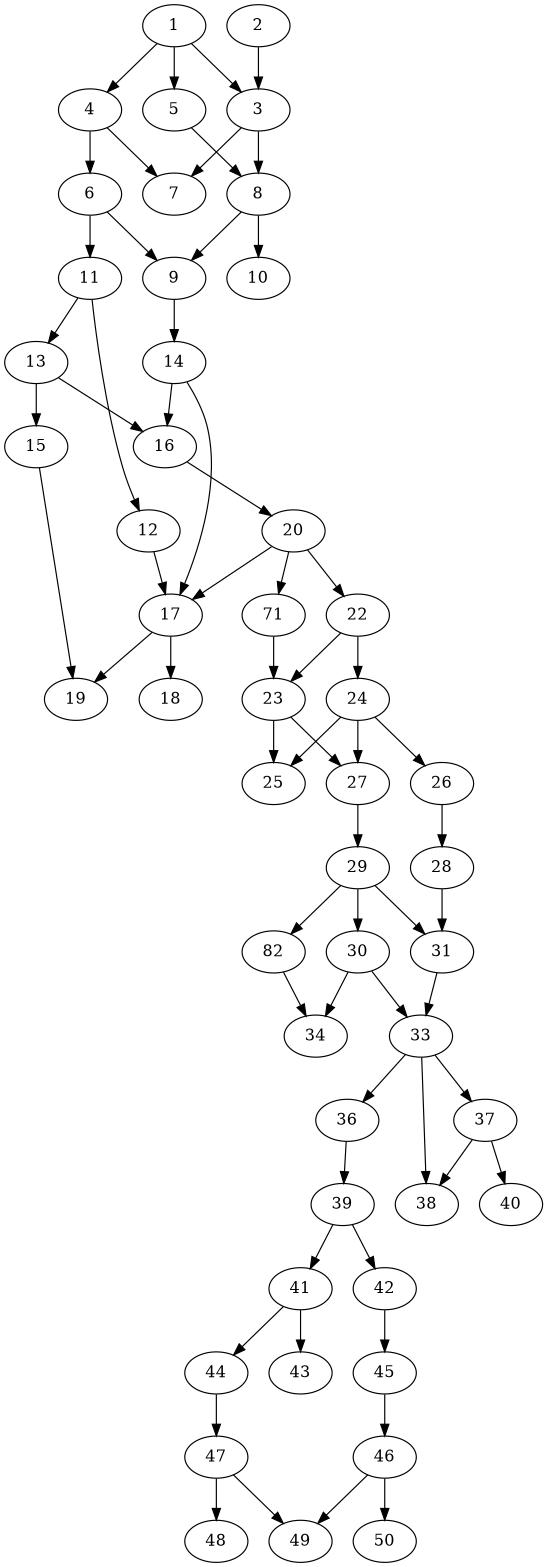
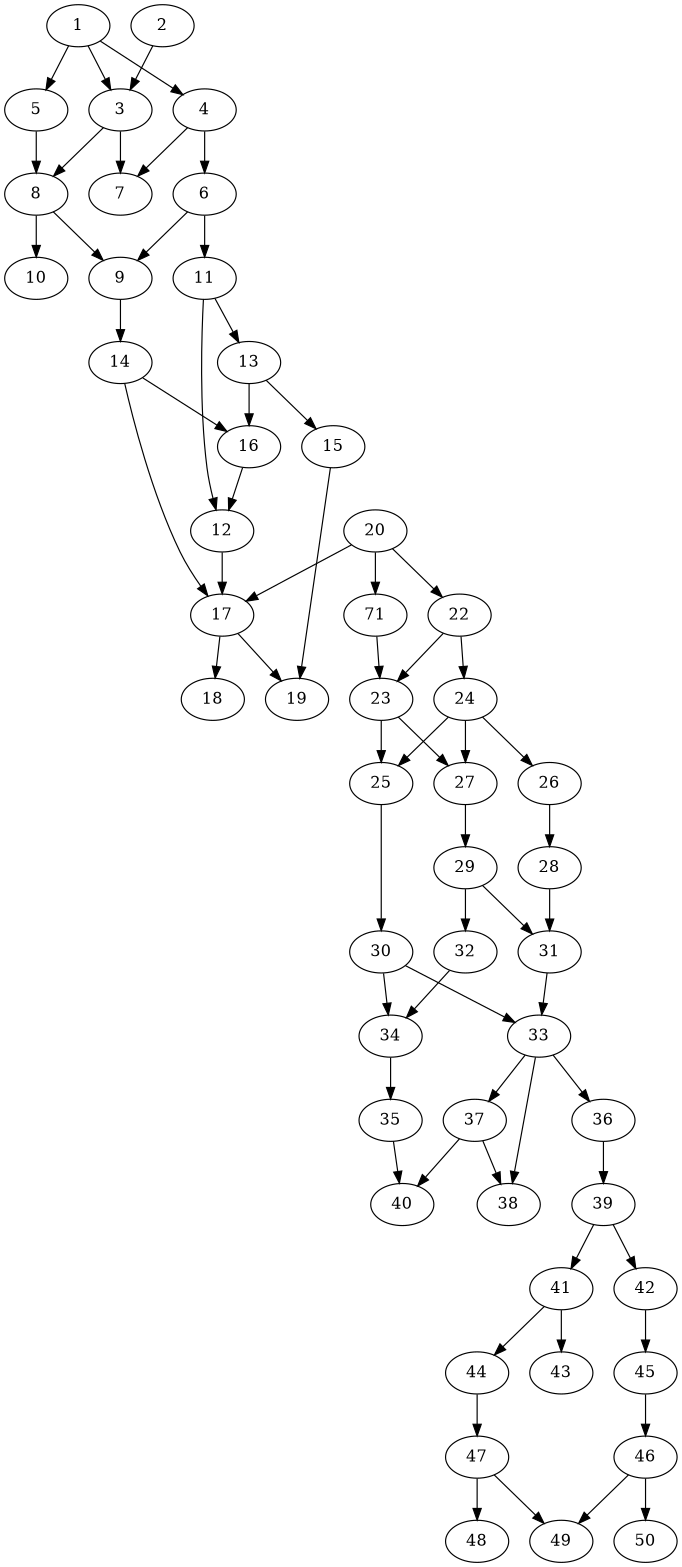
edge "16" -> "20": now "16" -> "12"
edge "29" -> "30": now "25" -> "30"
node "82": label "82" -> "32"
node "35": added
